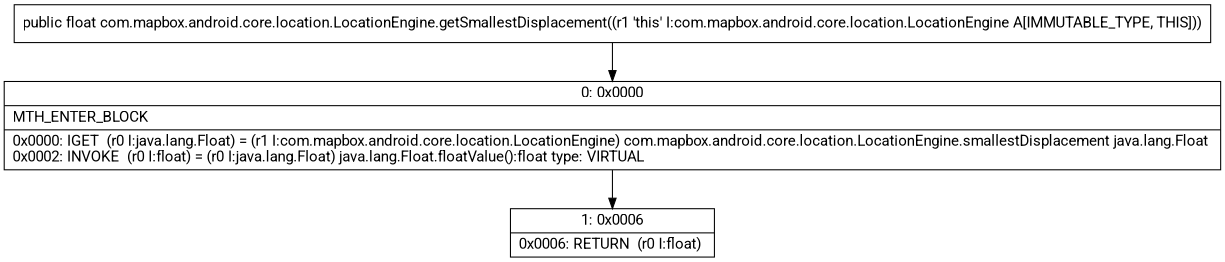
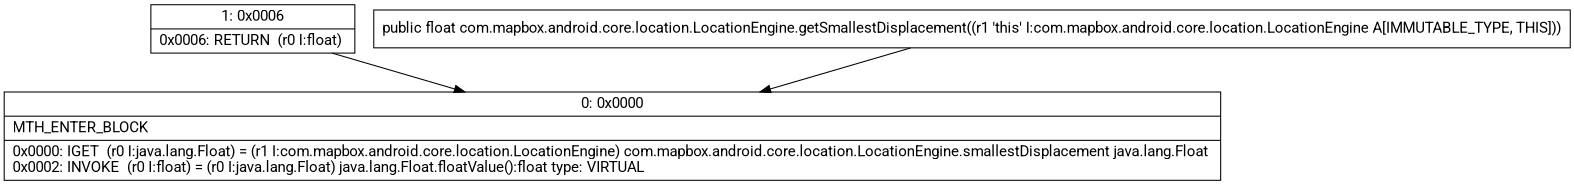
edge "0: 0x0000" -> "1: 0x0006": reversed
